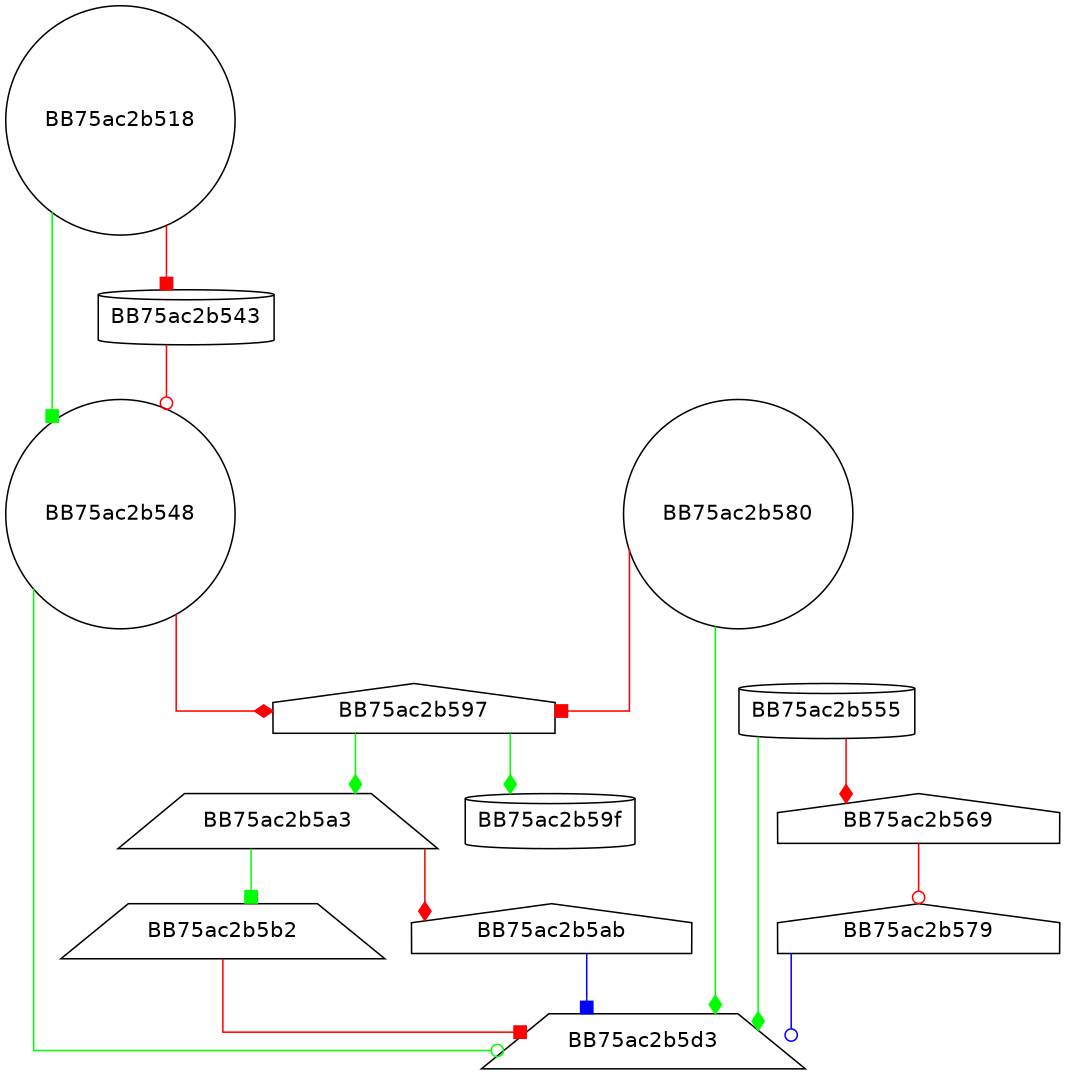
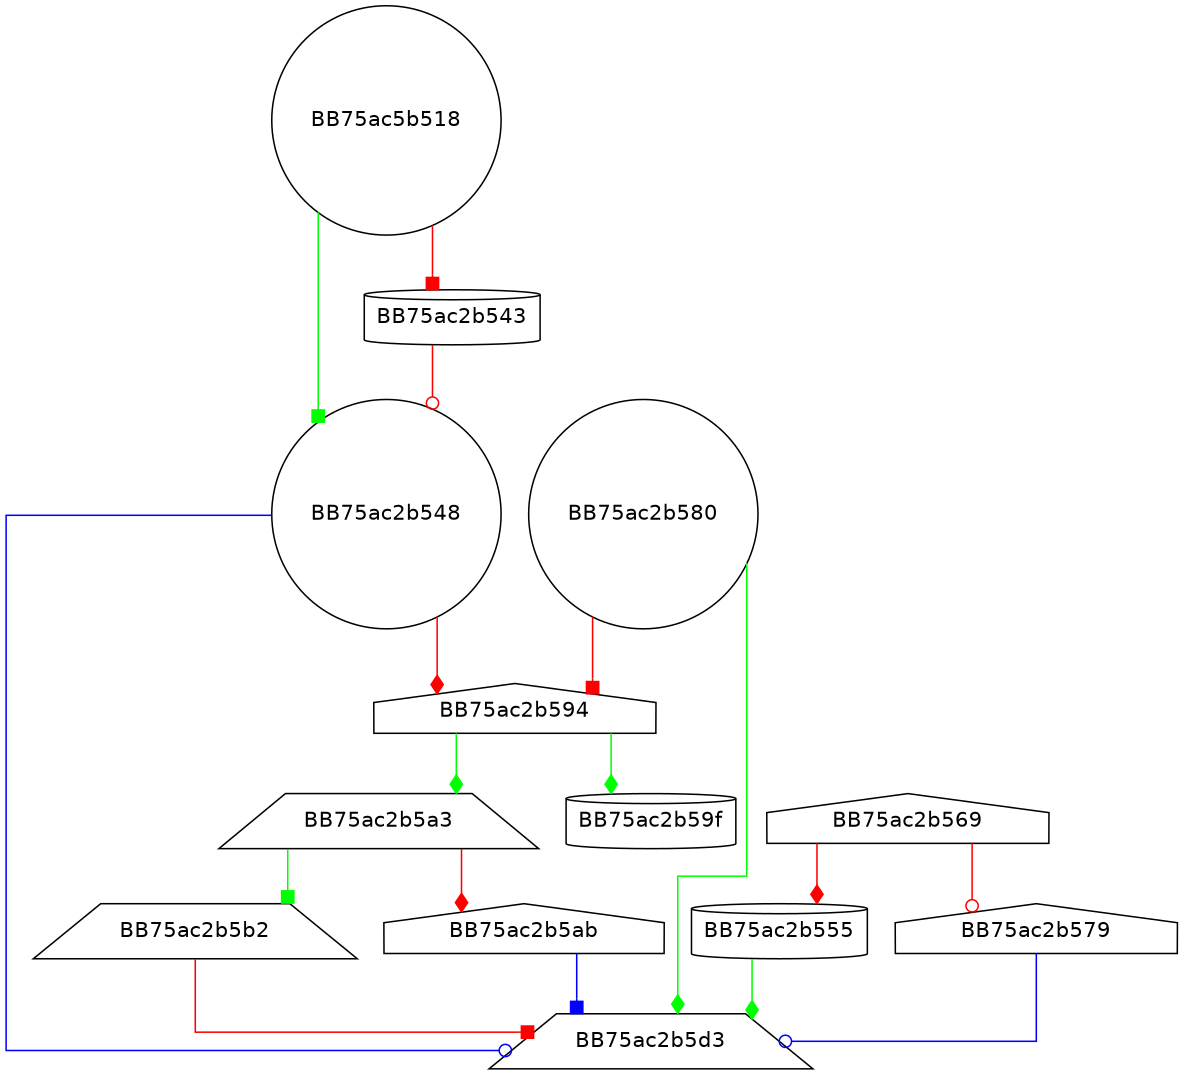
node "BB75ac2b518": label "BB75ac2b518" -> "BB75ac5b518"
node "BB75ac2b597": label "BB75ac2b597" -> "BB75ac2b594"
edge "BB75ac2b555" -> "BB75ac2b569": reversed
edge "BB75ac2b548" -> "BB75ac2b5d3": color green -> blue
